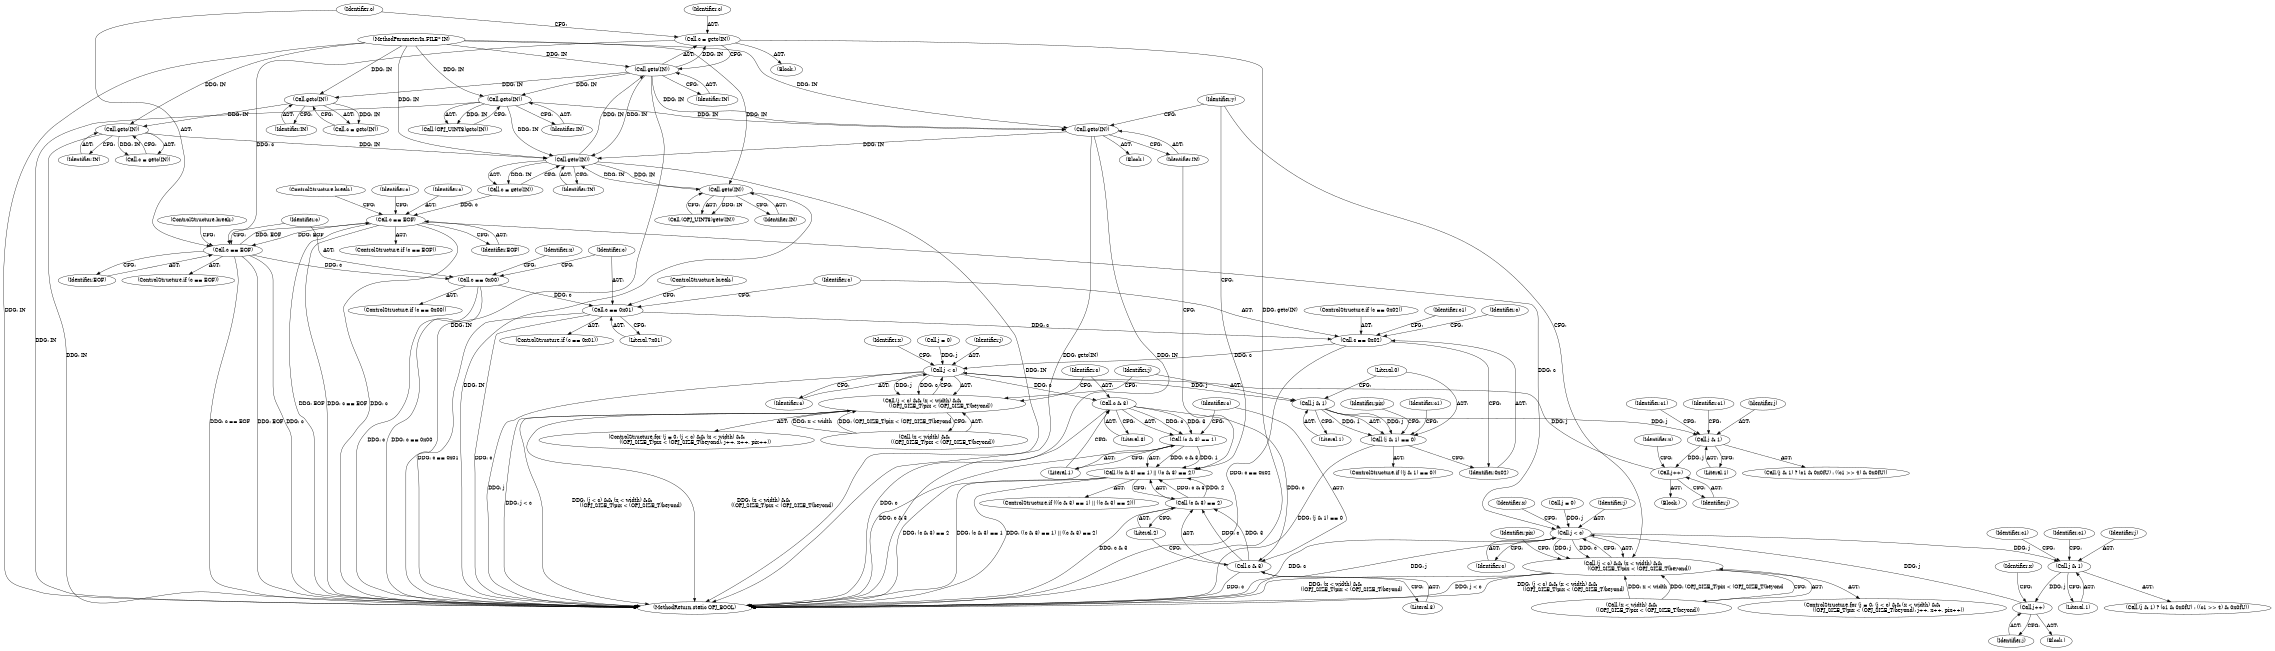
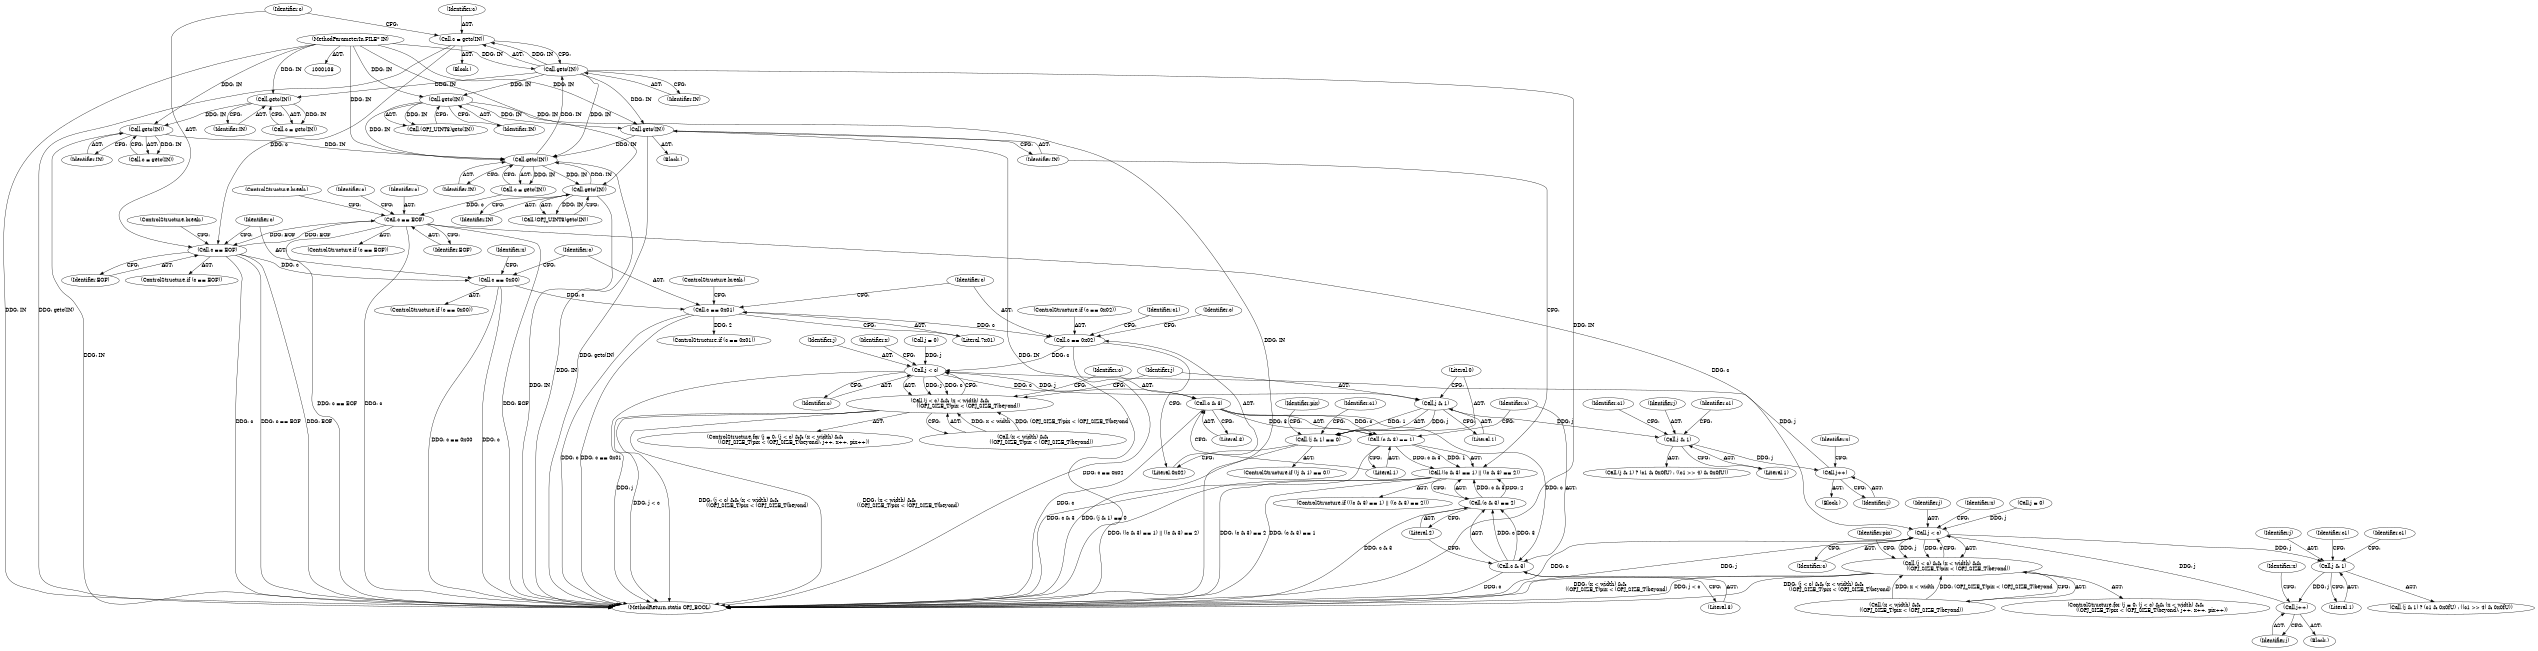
node "1000108": added
node "(Identifier,y)": removed
edge "(Call,c == 0x01)" -> "(ControlStructure,if (c == 0x01))": label "AST: " -> "DDG: 2"
node "(Identifier,0x02)": label "(Identifier,0x02)" -> "(Literal,0x02)"
